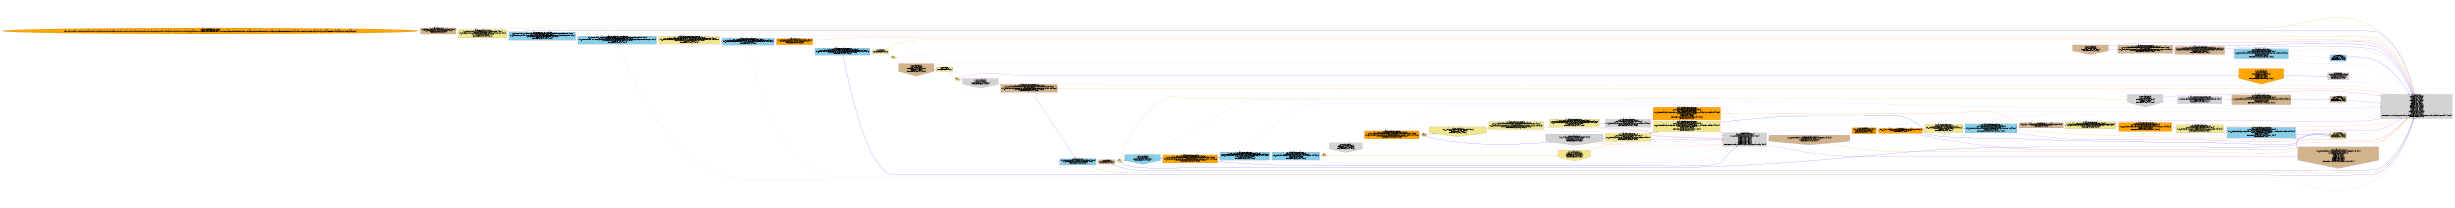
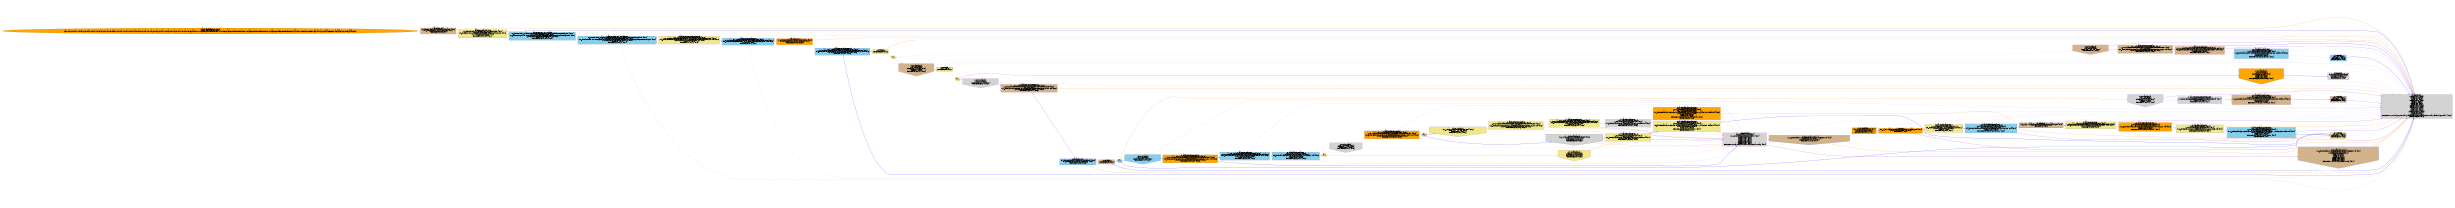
node "29: +": fillcolor khaki -> skyblue
